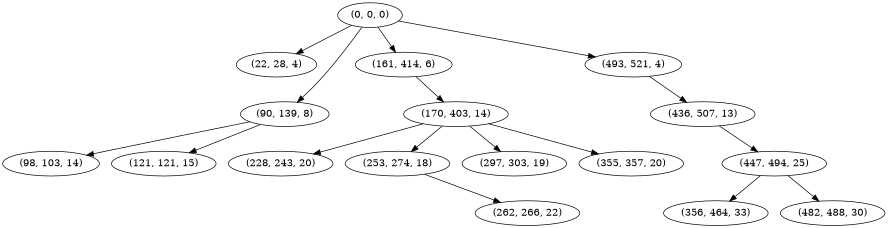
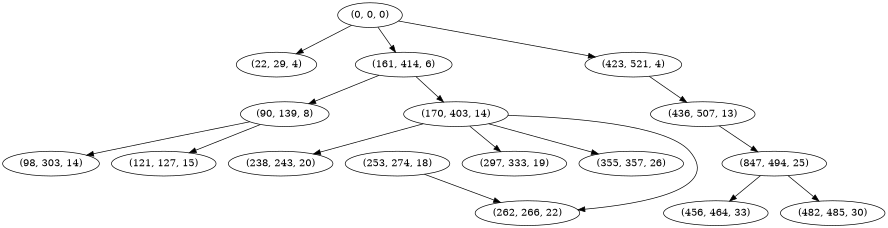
edge "(0, 0, 0)" -> "(90, 139, 8)": now "(161, 414, 6)" -> "(90, 139, 8)"
node "(22, 28, 4)": label "(22, 28, 4)" -> "(22, 29, 4)"
node "(493, 521, 4)": label "(493, 521, 4)" -> "(423, 521, 4)"
edge "(170, 403, 14)" -> "(253, 274, 18)": now "(170, 403, 14)" -> "(262, 266, 22)"
node "(98, 103, 14)": label "(98, 103, 14)" -> "(98, 303, 14)"
node "(121, 121, 15)": label "(121, 121, 15)" -> "(121, 127, 15)"
node "(228, 243, 20)": label "(228, 243, 20)" -> "(238, 243, 20)"
node "(297, 303, 19)": label "(297, 303, 19)" -> "(297, 333, 19)"
node "(355, 357, 20)": label "(355, 357, 20)" -> "(355, 357, 26)"
node "(447, 494, 25)": label "(447, 494, 25)" -> "(847, 494, 25)"
node "(356, 464, 33)": label "(356, 464, 33)" -> "(456, 464, 33)"
node "(482, 488, 30)": label "(482, 488, 30)" -> "(482, 485, 30)"
